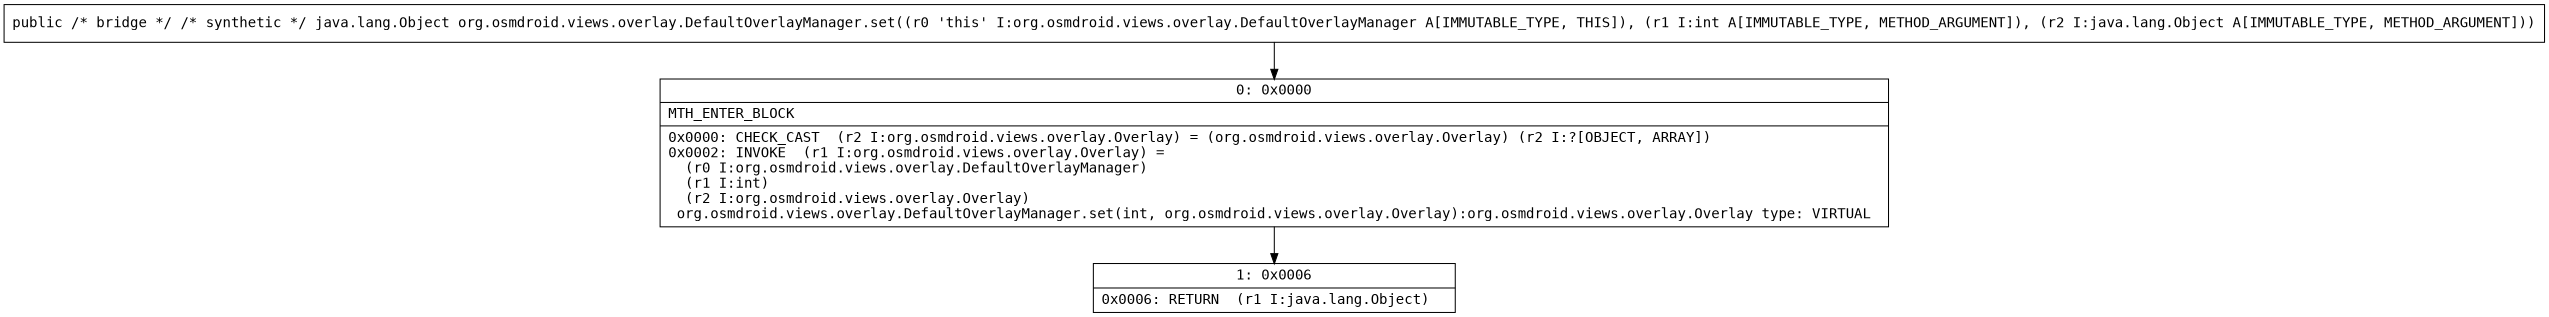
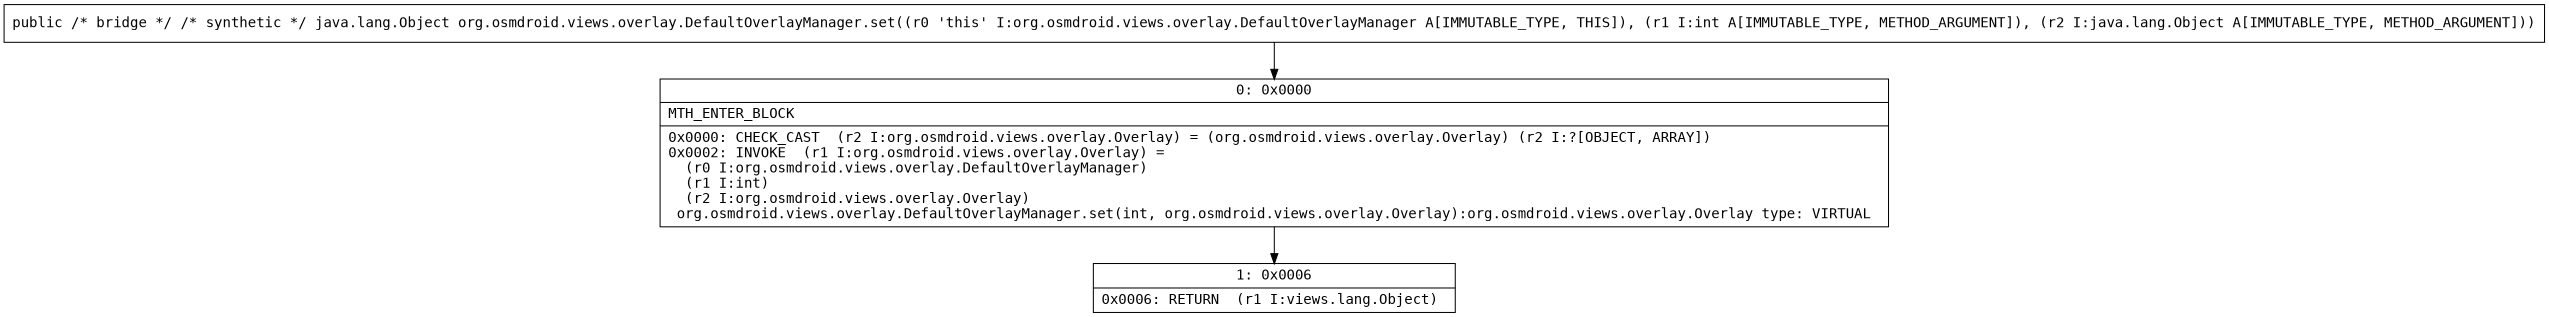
node "1: 0x0006": text "0x0006: RETURN  (r1 I:java.lang.Object)" -> "0x0006: RETURN  (r1 I:views.lang.Object)"
